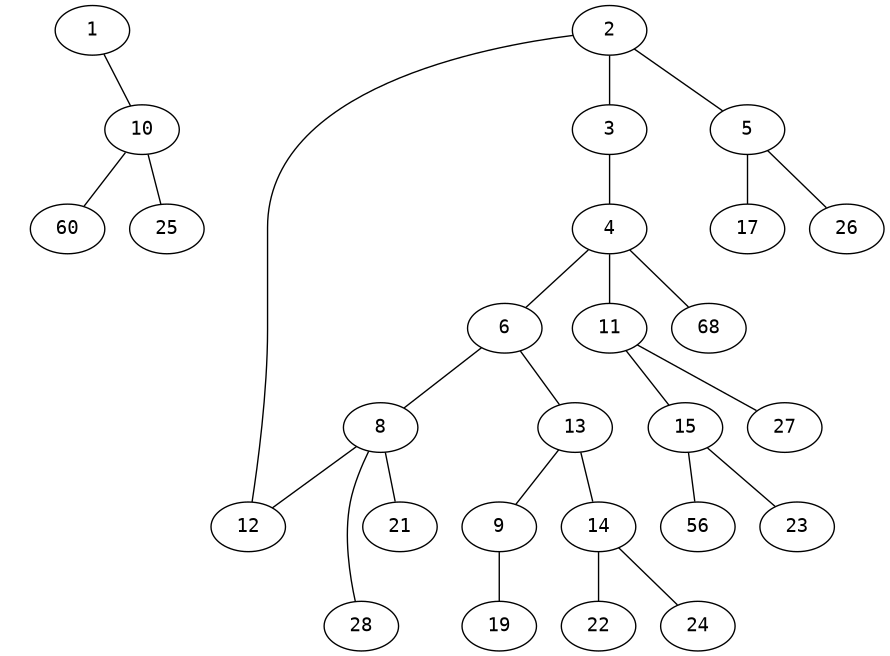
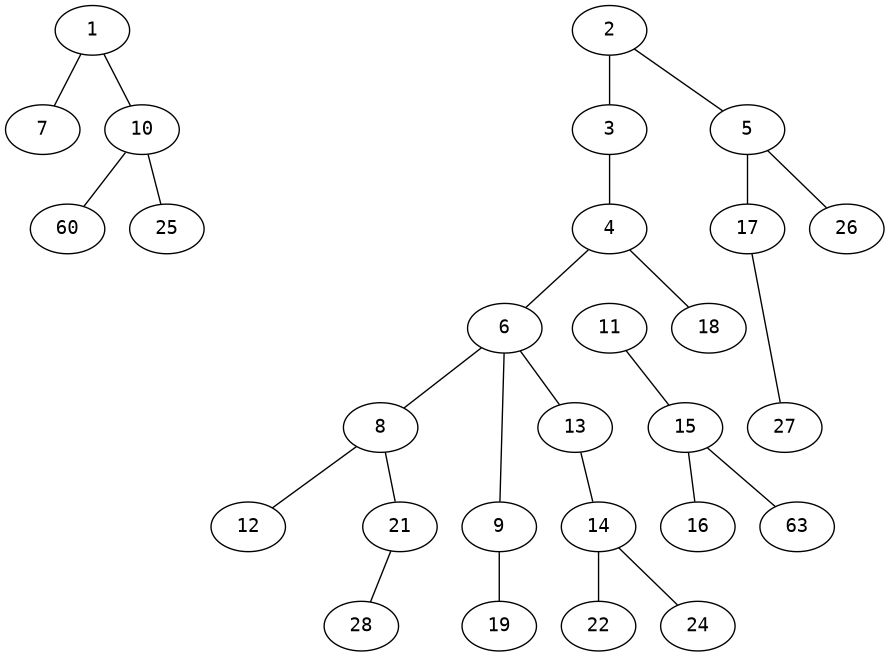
node "7": added
edge "2" -- "12": removed
edge "4" -- "11": removed
node "68": label "68" -> "18"
edge "11" -- "27": now "17" -- "27"
edge "13" -- "9": now "6" -- "9"
edge "8" -- "28": now "21" -- "28"
node "56": label "56" -> "16"
node "23": label "23" -> "63"
